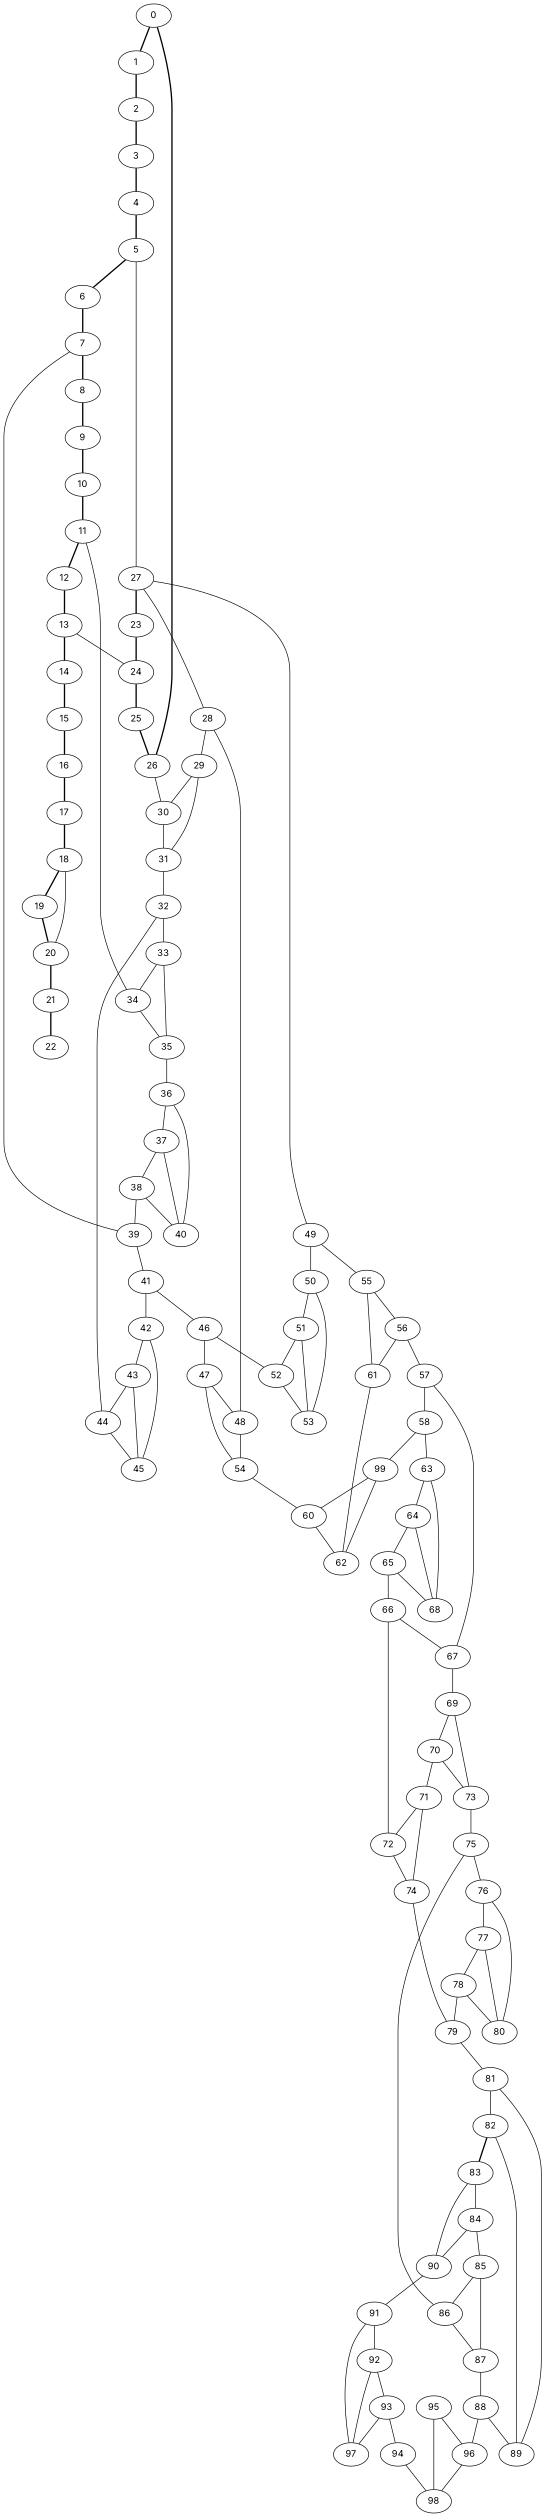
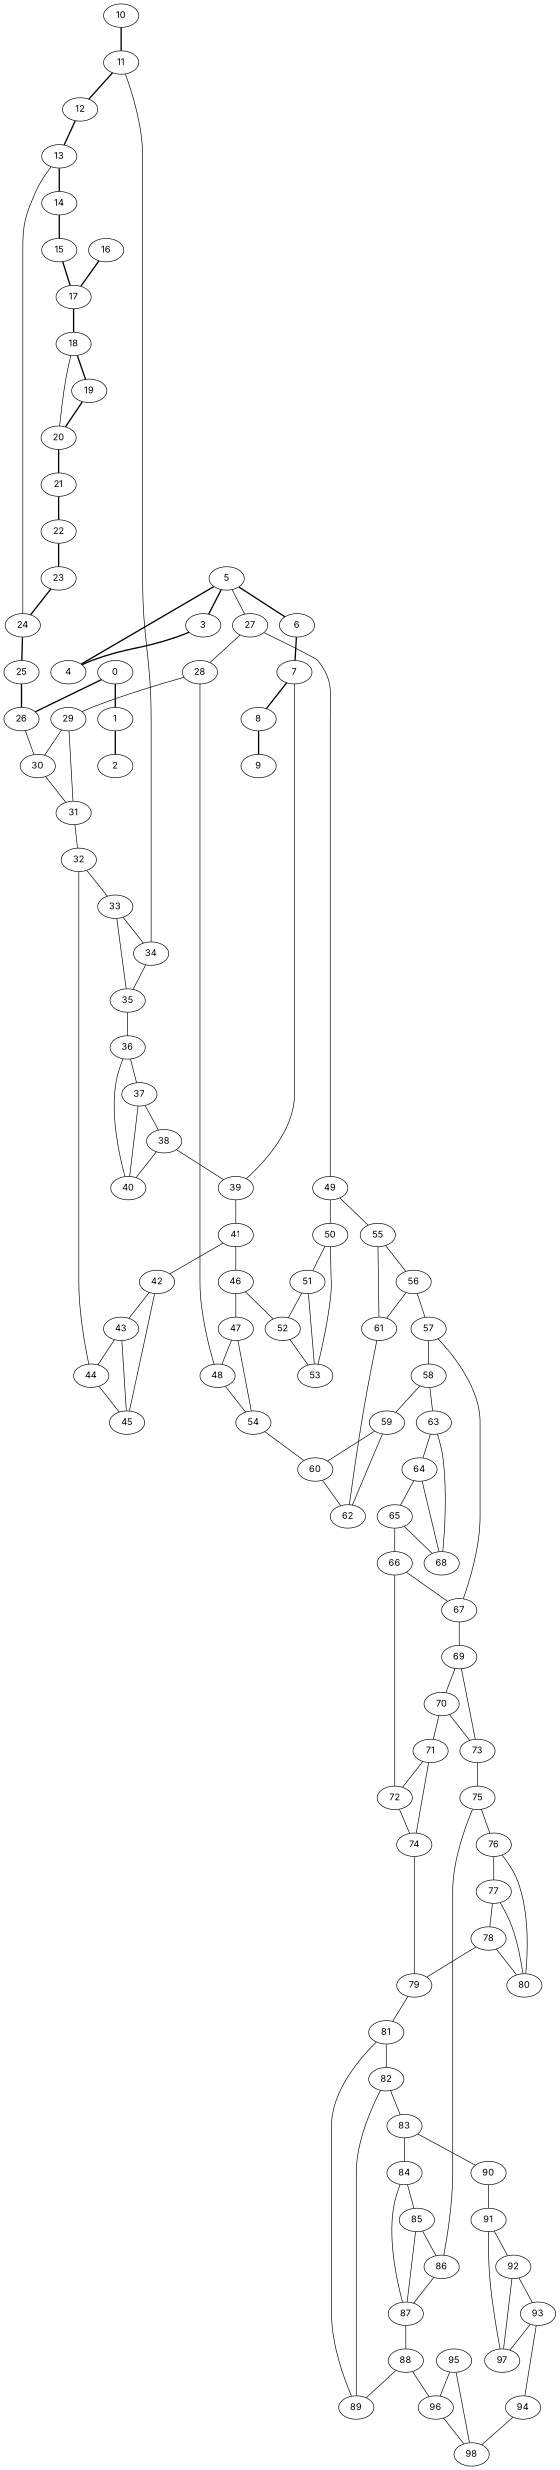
edge "2" -- "3": now "5" -- "3"
edge "9" -- "10": removed
edge "27" -- "23": now "22" -- "23"
edge "15" -- "16": now "15" -- "17"
node "99": label "99" -> "59"
edge "82" -- "83": style bold -> solid
edge "84" -- "90": now "84" -- "87"
